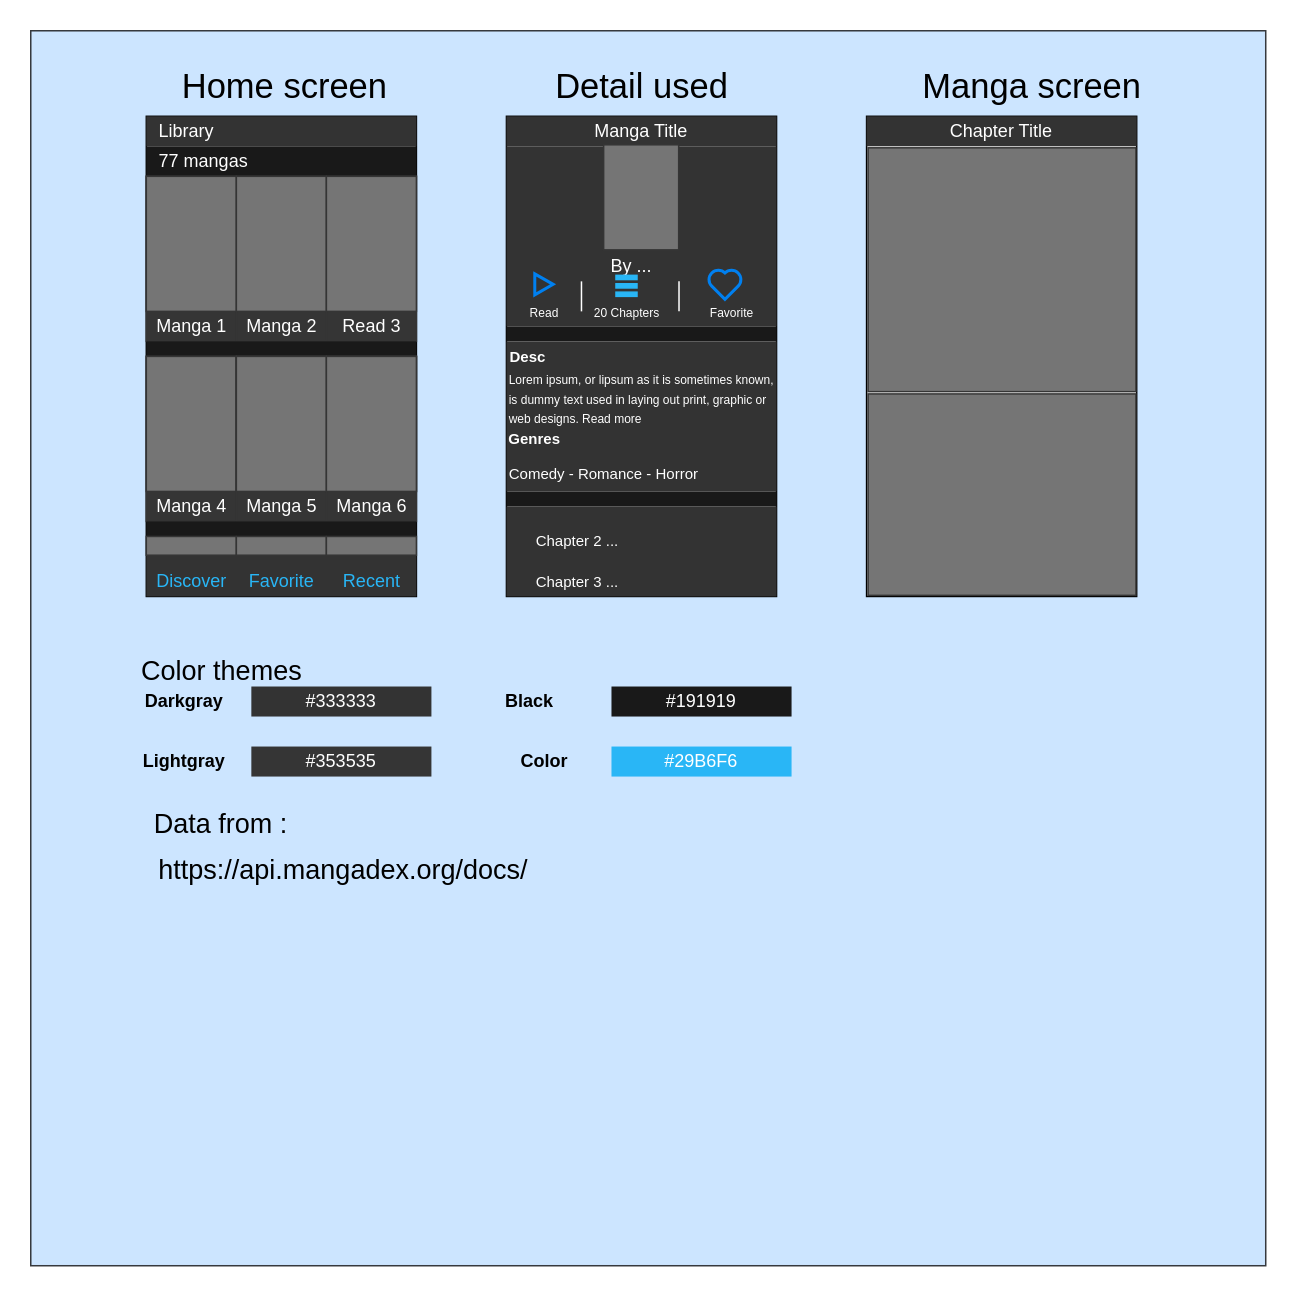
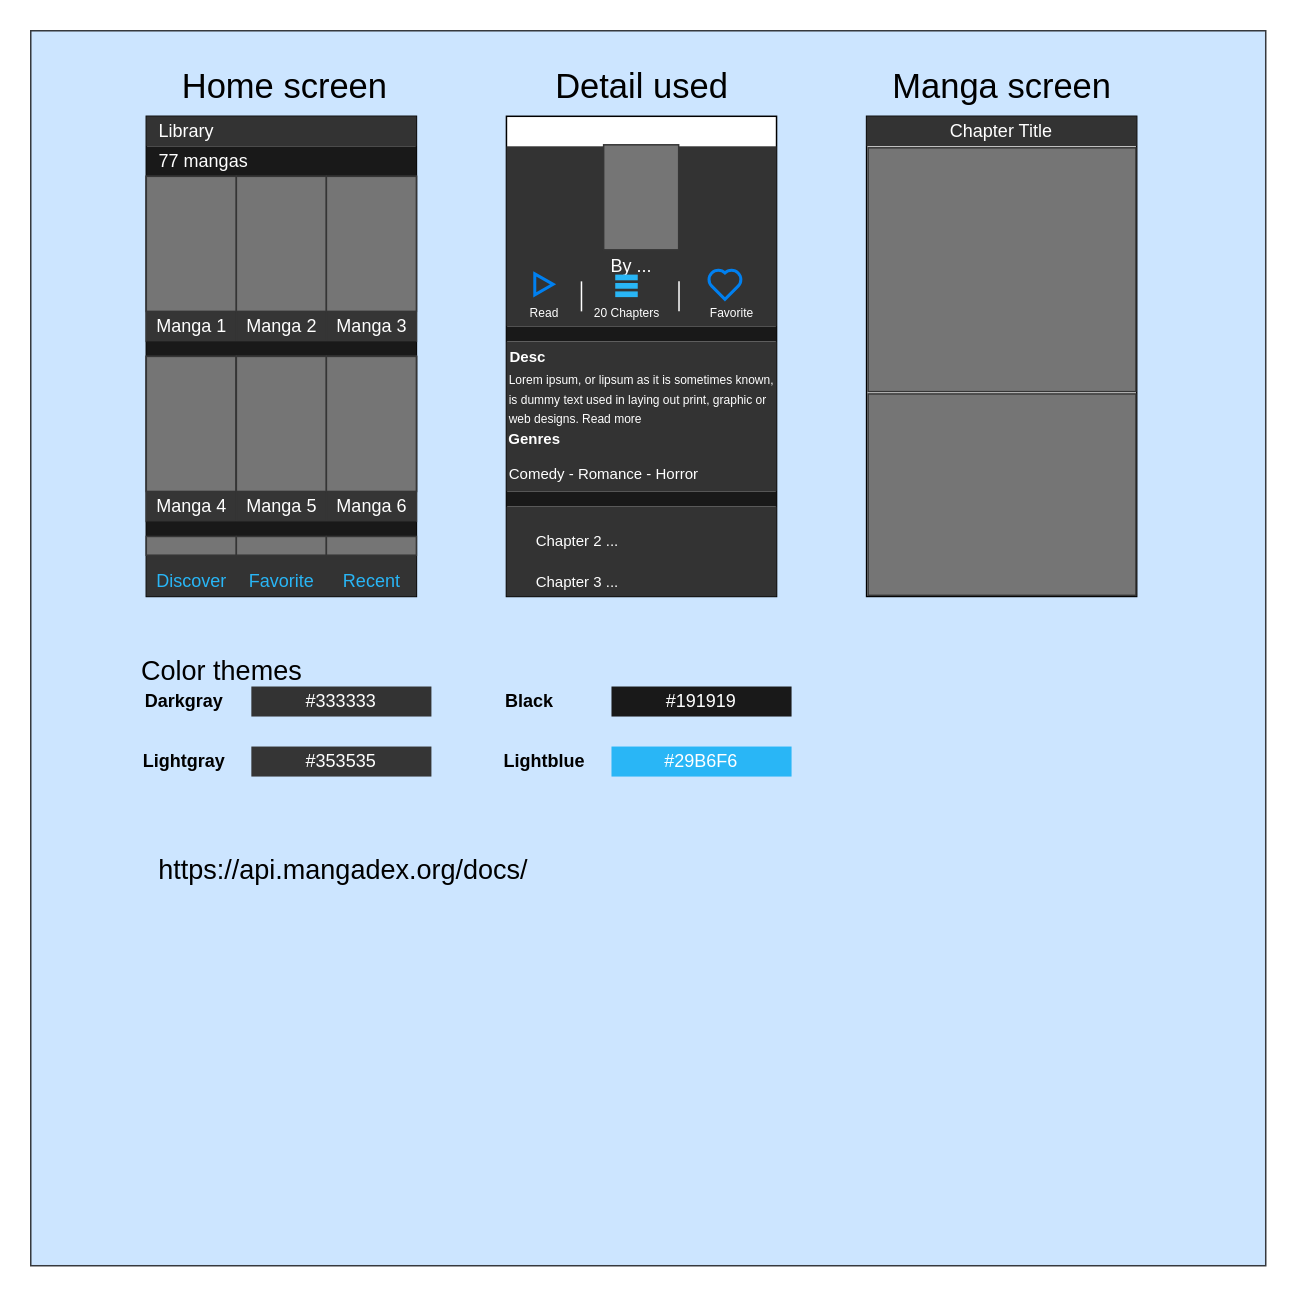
node "Manga screen": moved (1031, 86) -> (1001, 86)
node "Manga Title": removed
node "Read 3": label "Read 3" -> "Manga 3"
node "Color": label "Color" -> "Lightblue"
node "Data from :": removed
